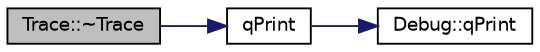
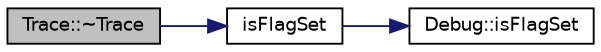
node "qPrint": label "qPrint" -> "isFlagSet"
node "Debug::qPrint": label "Debug::qPrint" -> "Debug::isFlagSet"
